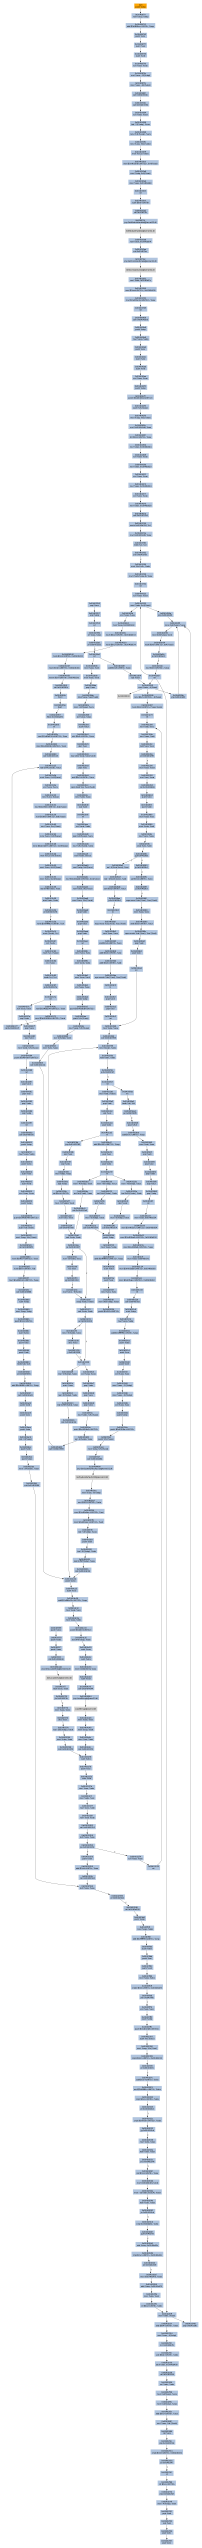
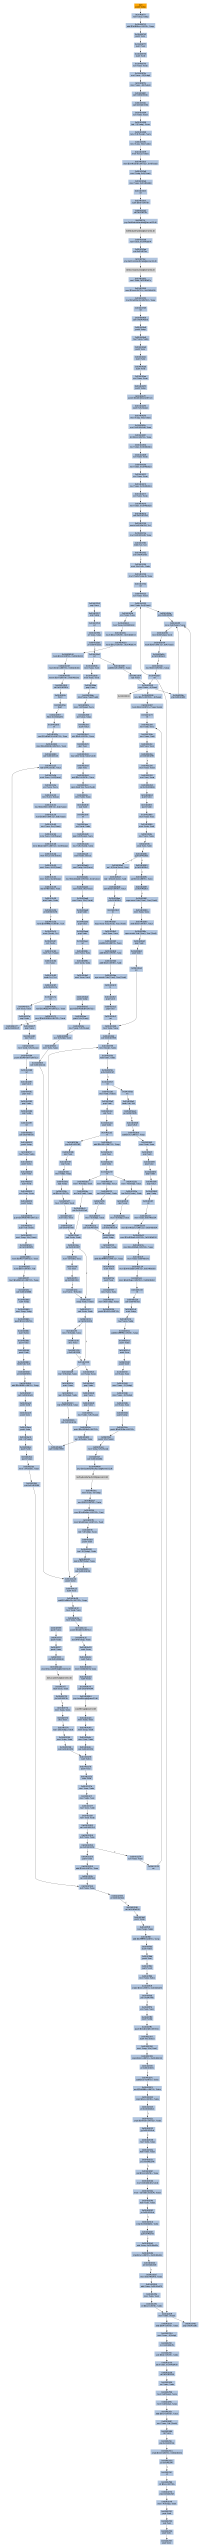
node "0x004058a2 xorl %eax, %eax": removed
